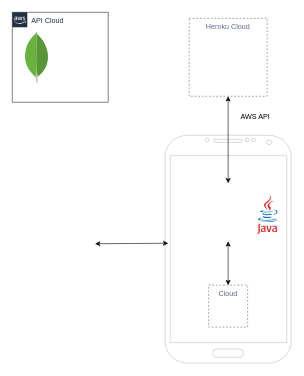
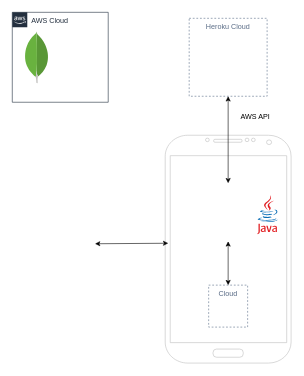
node "API Cloud": label "API Cloud" -> "AWS Cloud"
